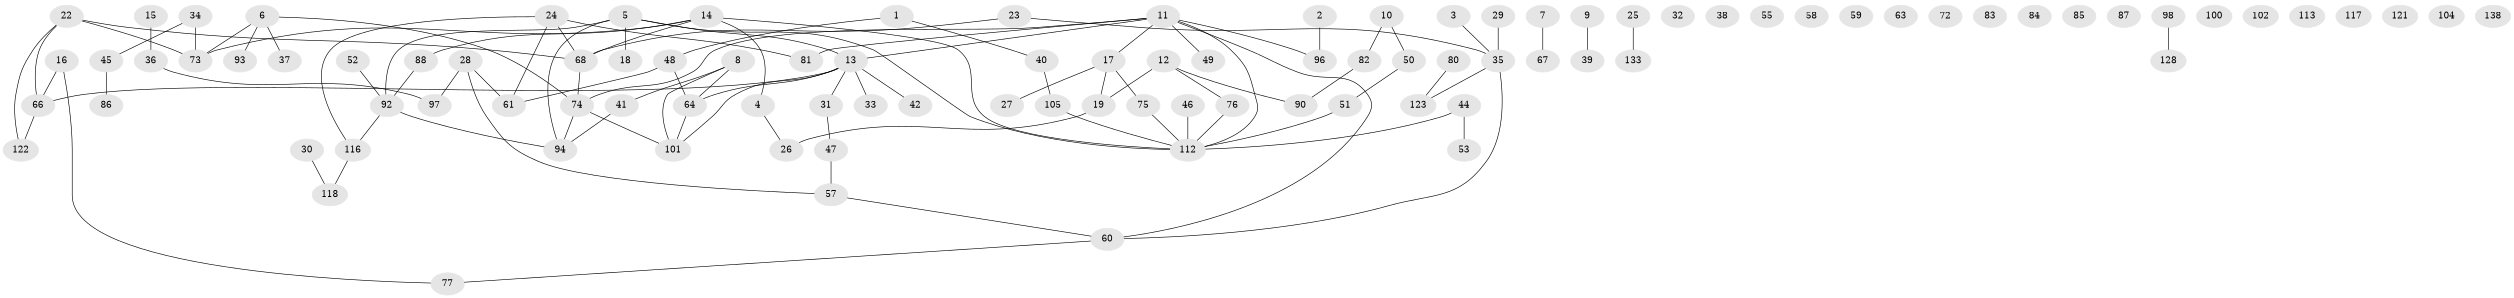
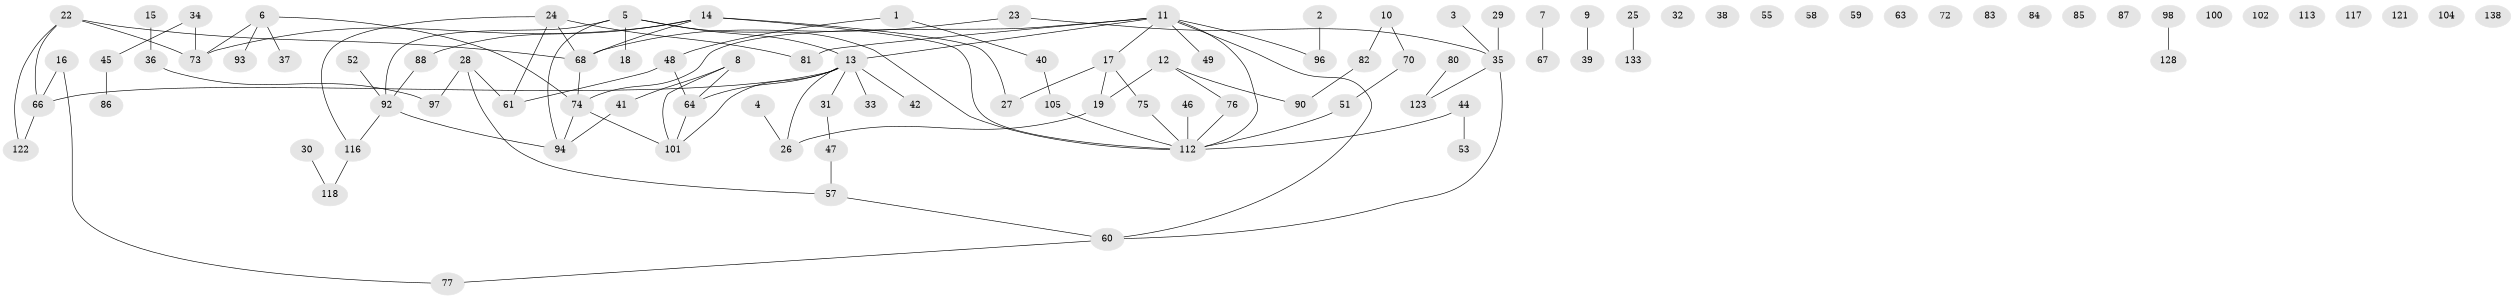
edge "14" -- "4": now "14" -- "27"
node "50": label "50" -> "70"
edge "13" -- "26": added
